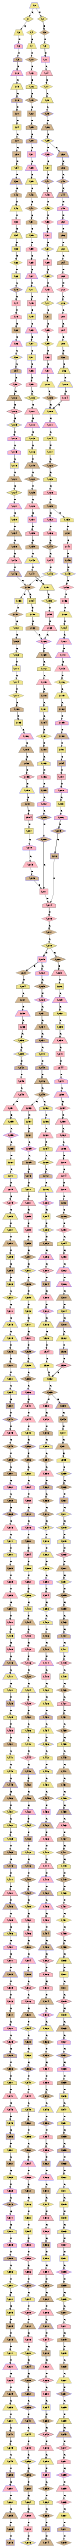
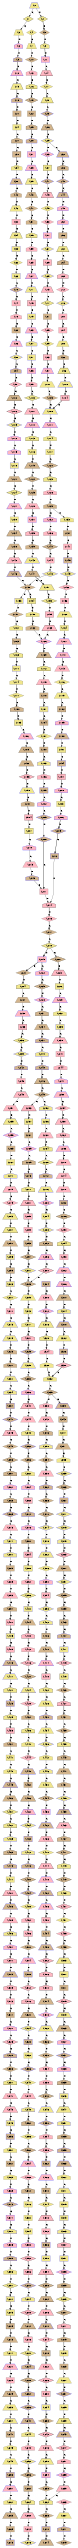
edge "S300" -> "S304": now "S300" -> "S305"
edge "S659" -> "S663": now "S659" -> "S662"
